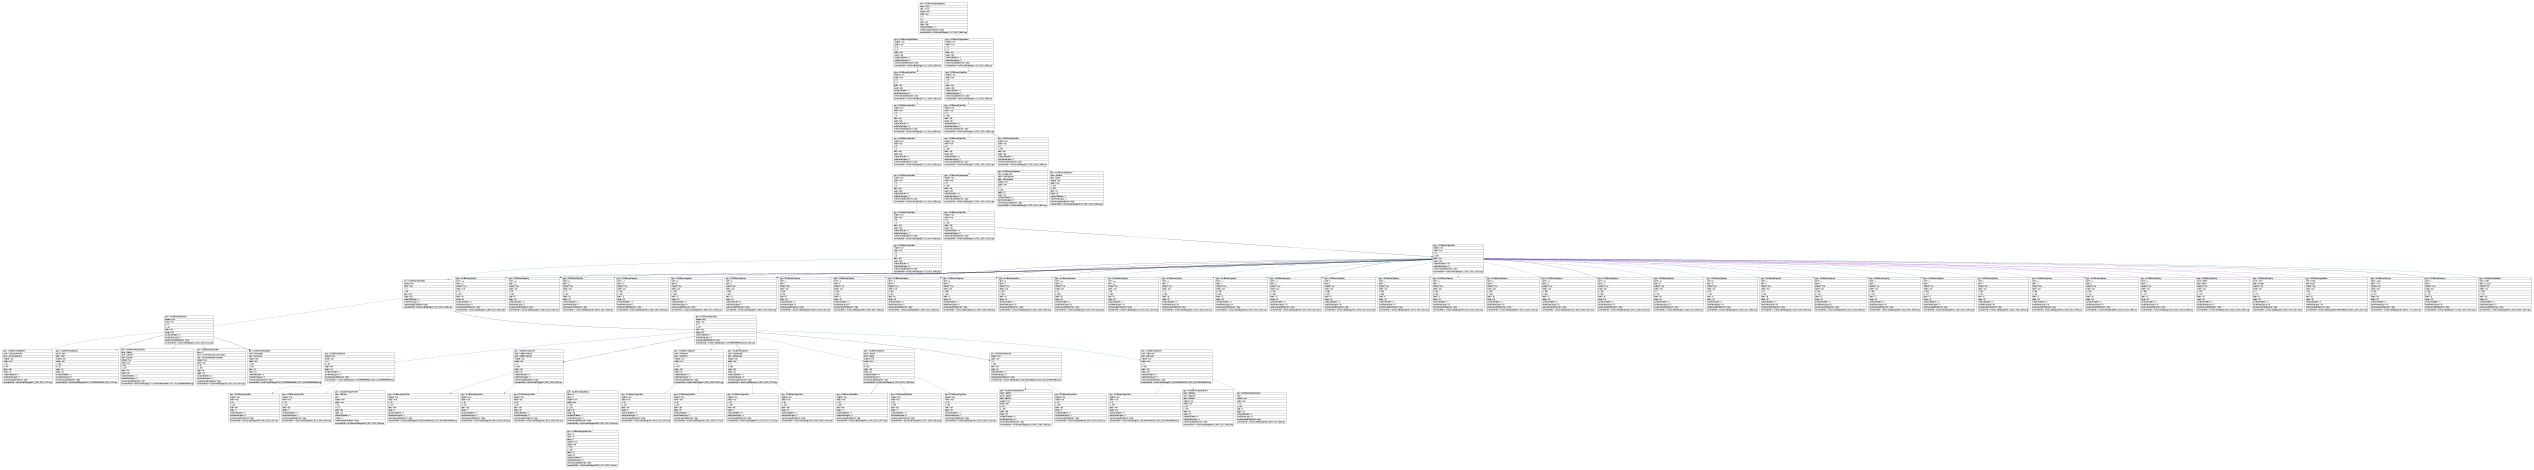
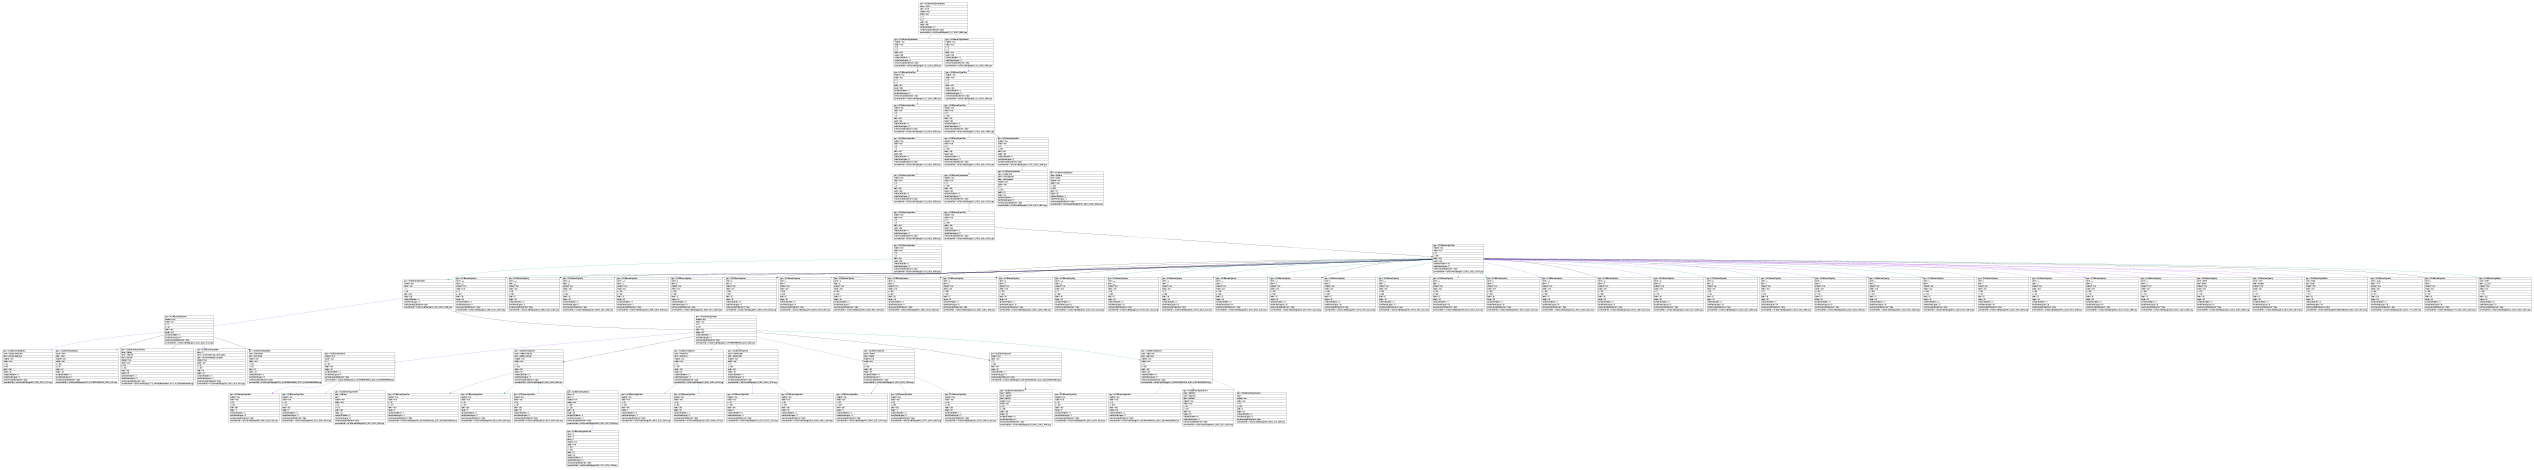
node "type = XCUIElementTypeTextField": text "msToDo = 3" -> "numInParentLayout = 3"
